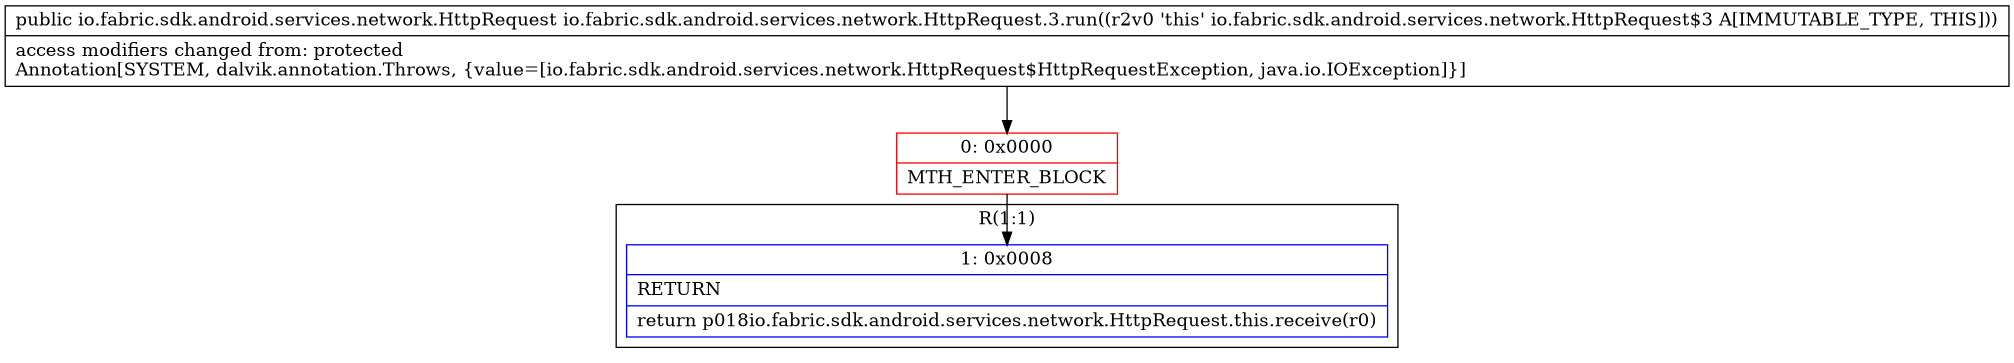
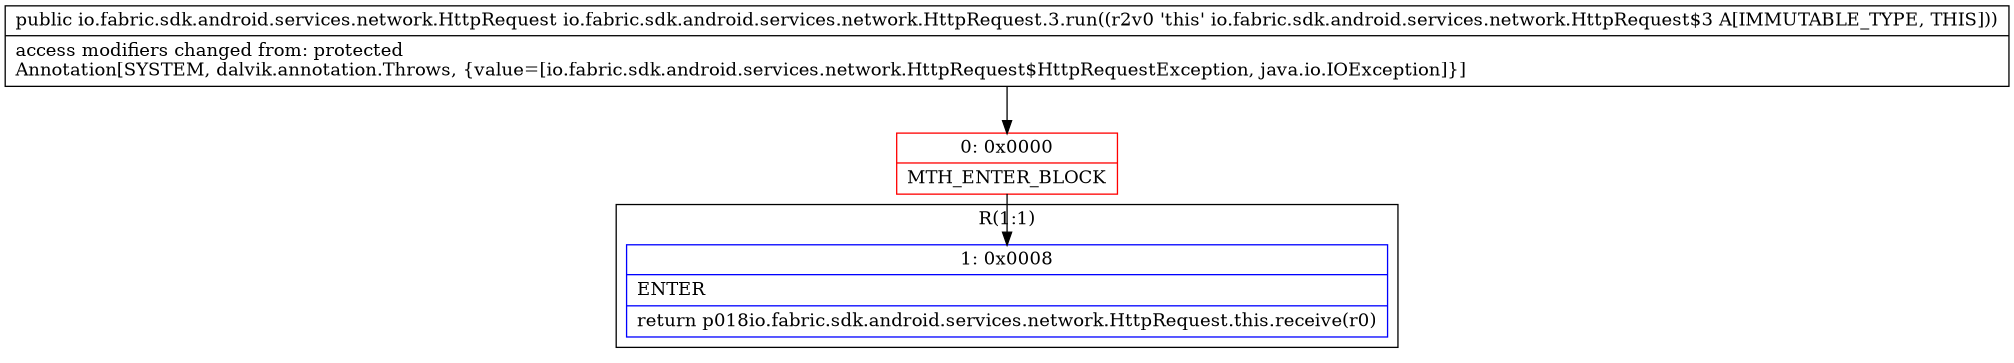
node "1: 0x0008": text "RETURN" -> "ENTER"
